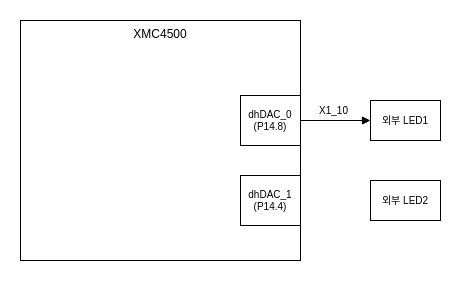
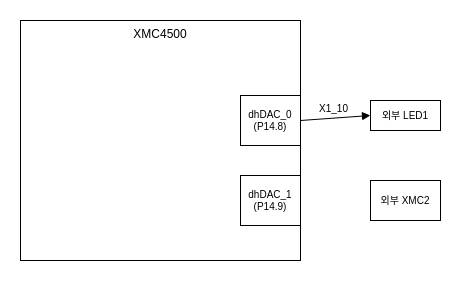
node "외부 LED1": size 70x40 -> 70x30
node "dhDAC_1 (P14.4)": label "dhDAC_1 (P14.4)" -> "dhDAC_1 (P14.9)"
node "외부 LED2": label "외부 LED2" -> "외부 XMC2"
